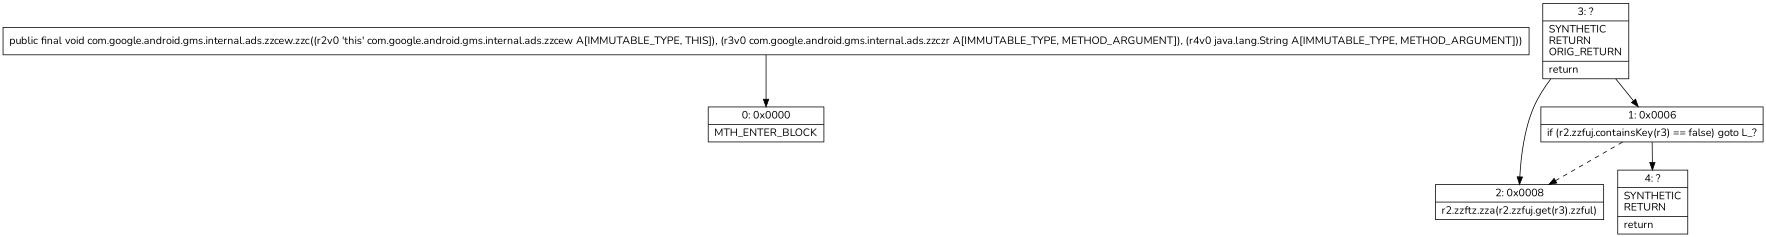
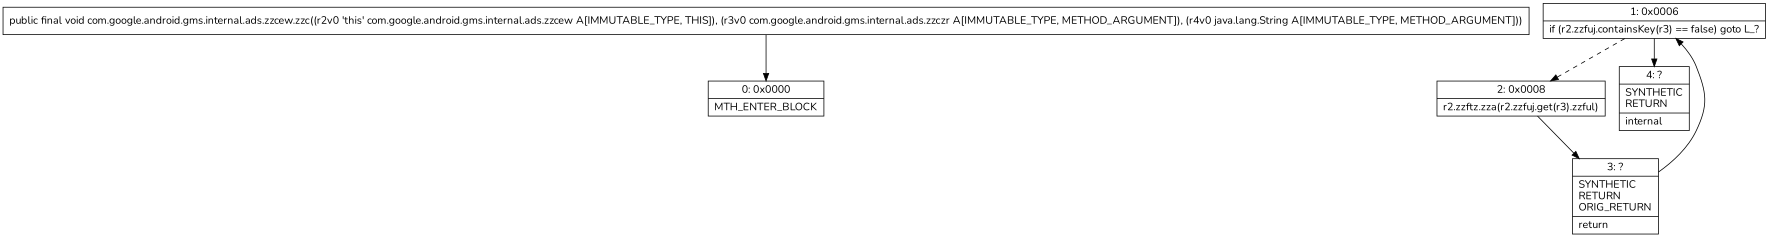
edge "3: ?" -> "2: 0x0008": reversed
node "4: ?": text "return" -> "internal"
